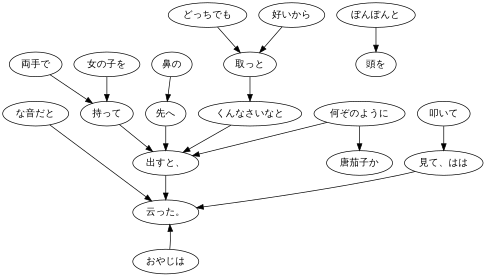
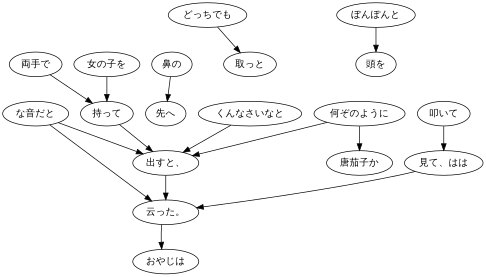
node "好いから": removed
edge "取っと" -> "くんなさいなと": removed
edge "先へ" -> "出すと、": now "な音だと" -> "出すと、"
edge "おやじは" -> "云った。": reversed
